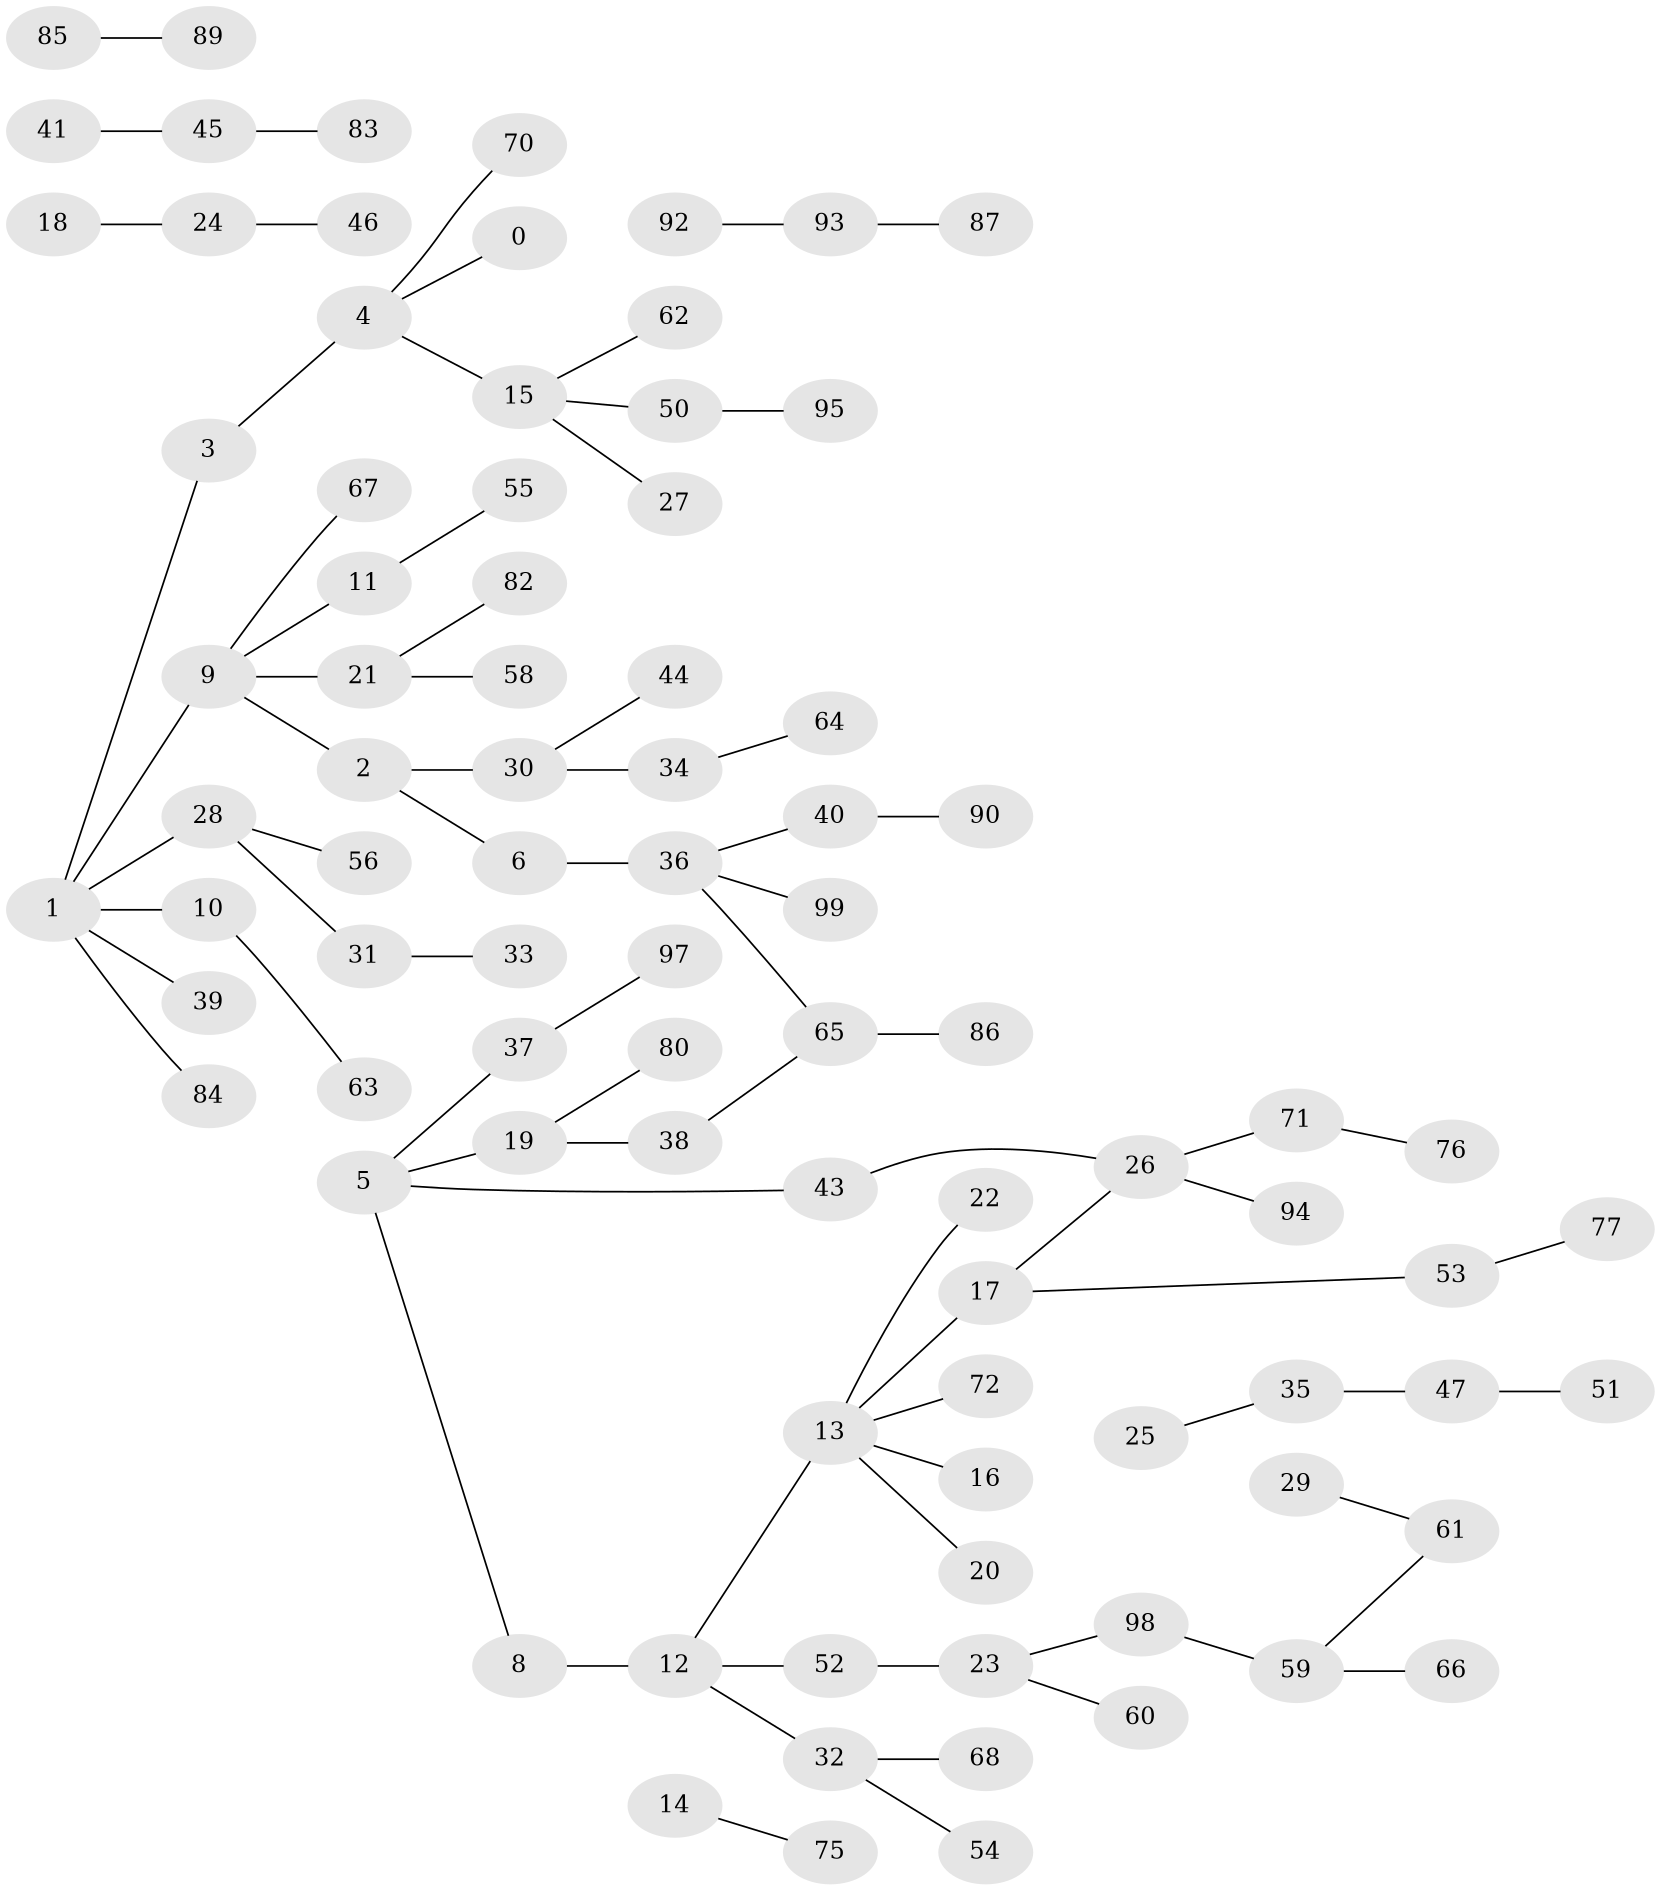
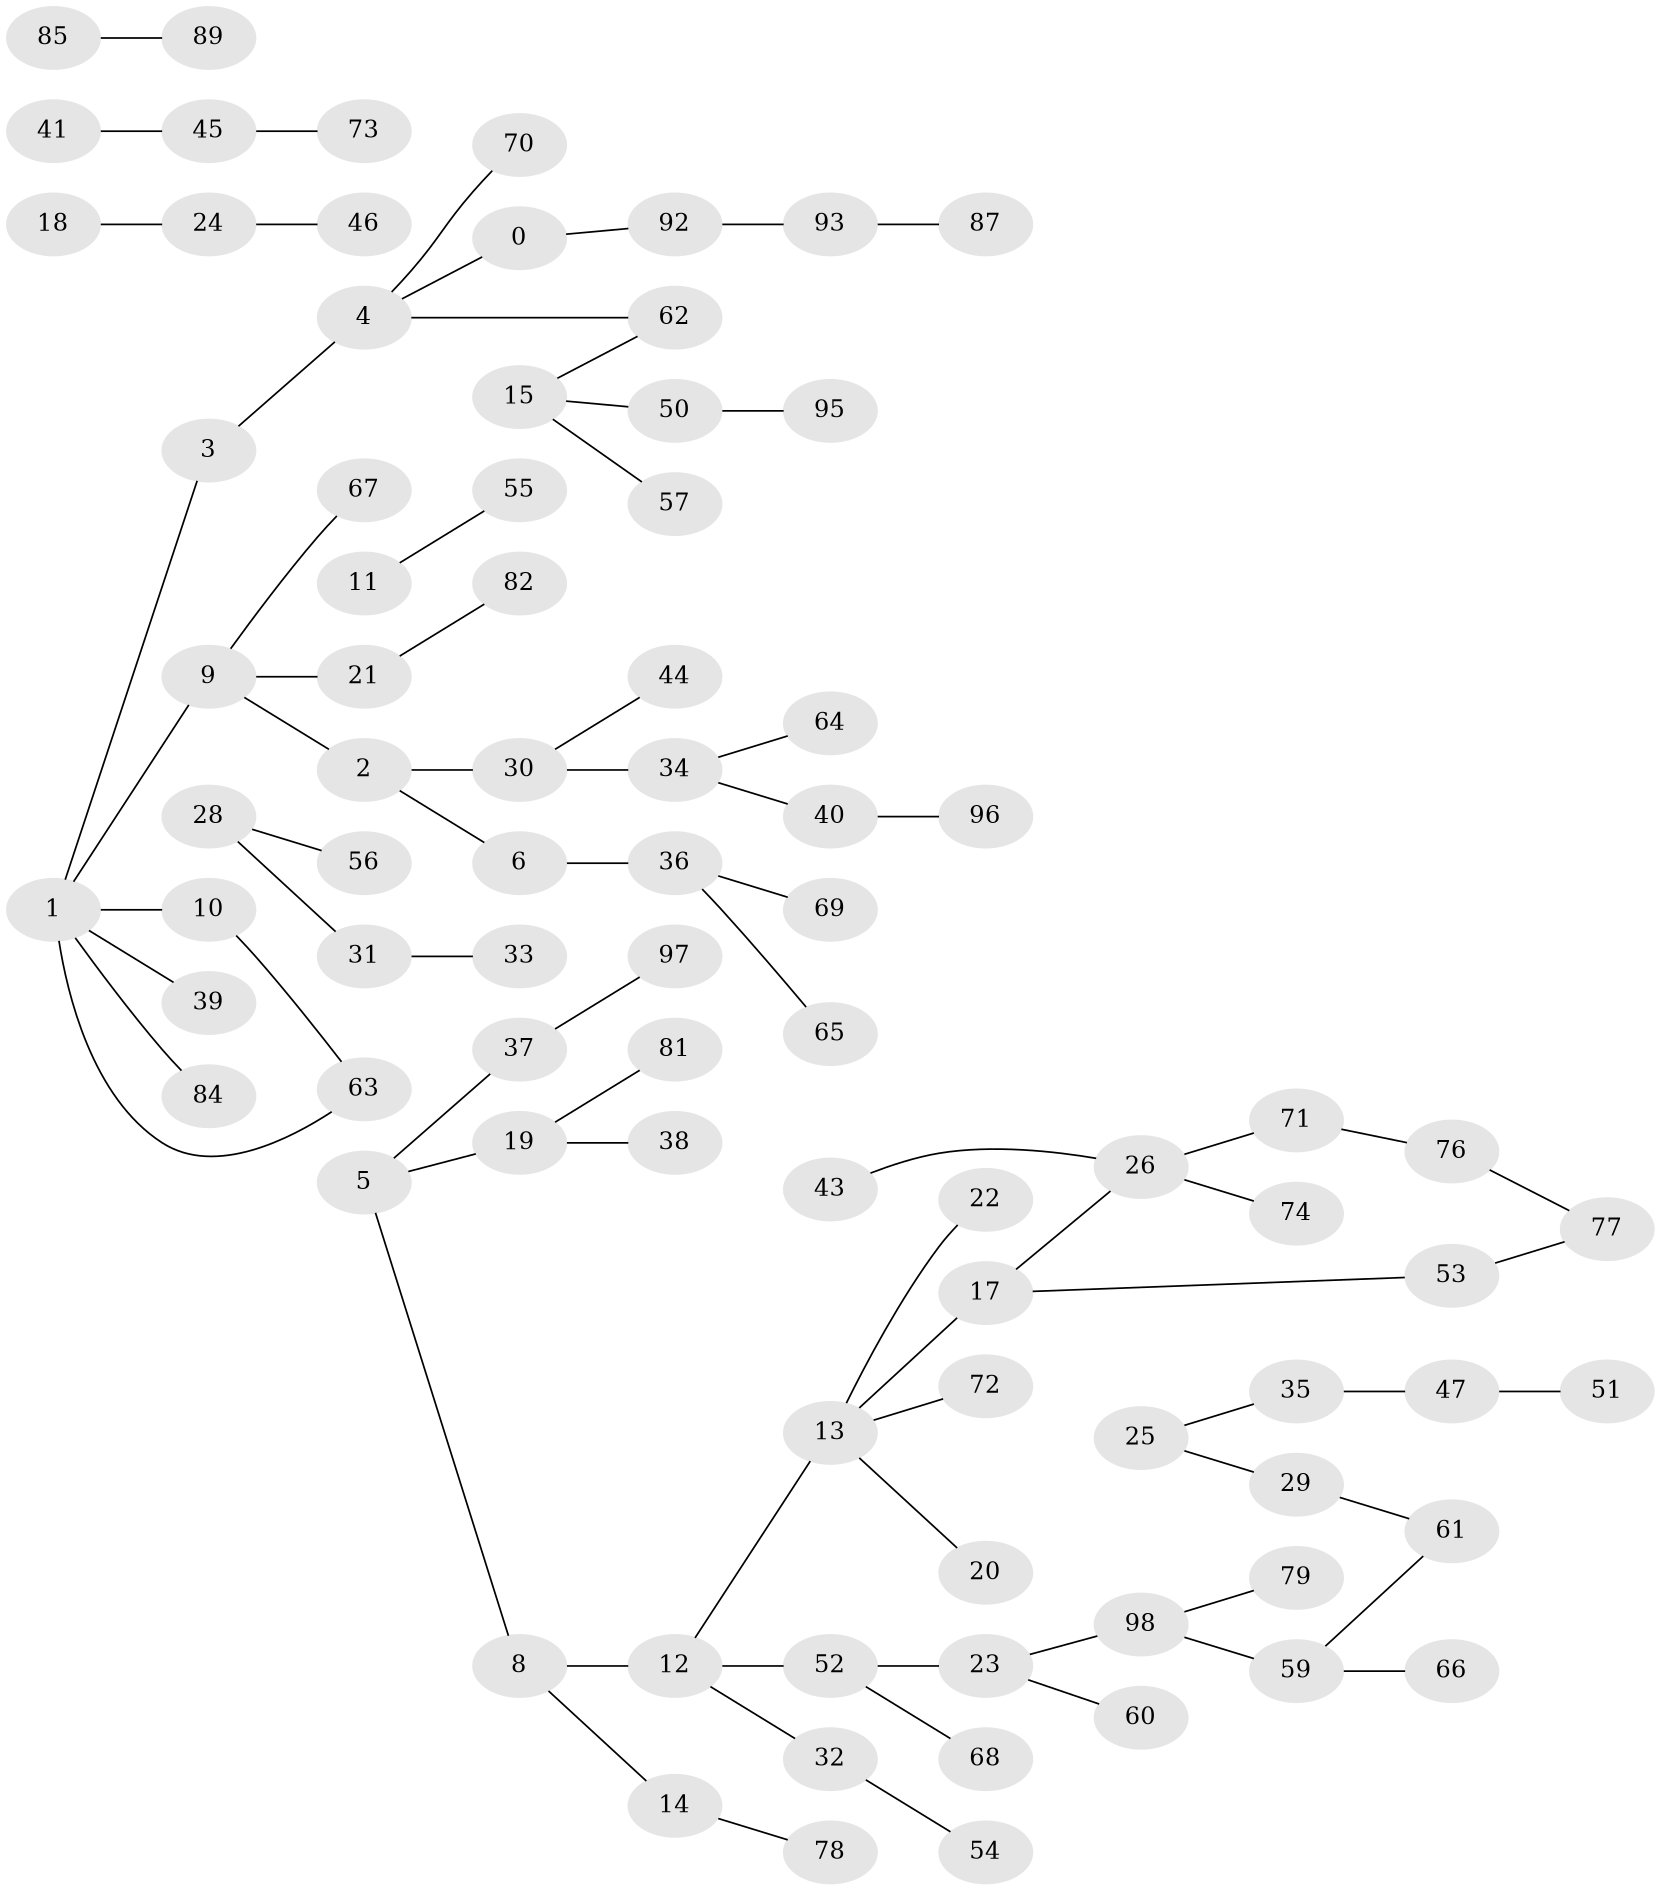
node "83": label "83" -> "73"
edge "92" -- "0": added
edge "4" -- "15": now "4" -- "62"
node "27": label "27" -> "57"
edge "11" -- "9": removed
node "58": removed
node "90": label "90" -> "96"
edge "40" -- "36": now "40" -- "34"
edge "28" -- "1": now "63" -- "1"
node "99": label "99" -> "69"
node "86": removed
node "80": label "80" -> "81"
edge "65" -- "38": removed
edge "76" -- "77": added
edge "5" -- "43": removed
node "94": label "94" -> "74"
edge "25" -- "29": added
node "16": removed
node "79": added
edge "8" -- "14": added
edge "32" -- "68": now "52" -- "68"
node "75": label "75" -> "78"
